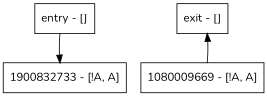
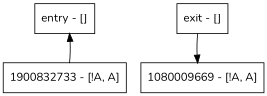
edge "entry - []" -> "1900832733 - [!A, A]": reversed
edge "1080009669 - [!A, A]" -> "exit - []": reversed
